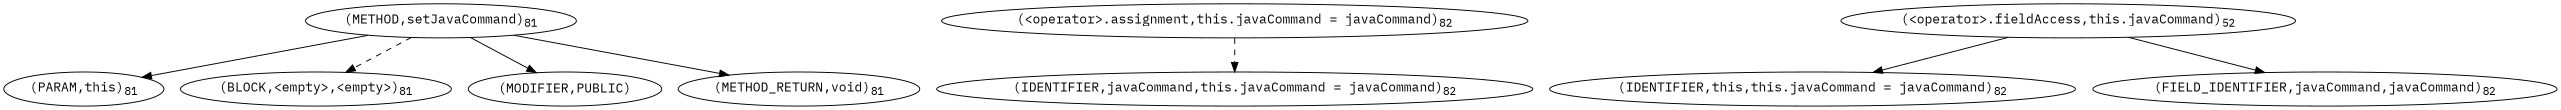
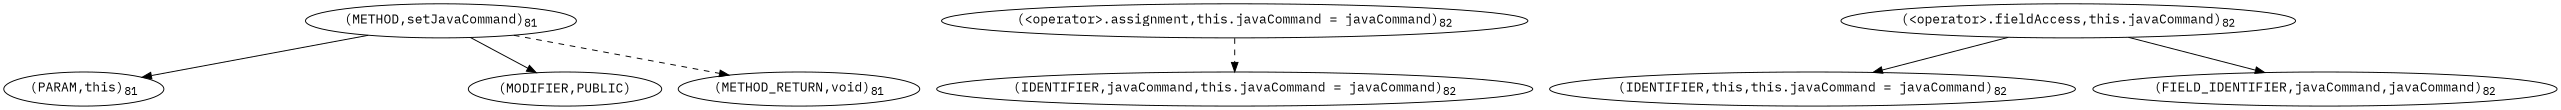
node "(<operator>.fieldAccess,this.javaCommand)": text "52" -> "82"
edge "(METHOD,setJavaCommand)" -> "(METHOD_RETURN,void)": style solid -> dashed
node "(BLOCK,<empty>,<empty>)": removed
